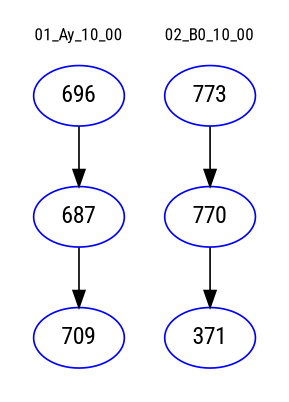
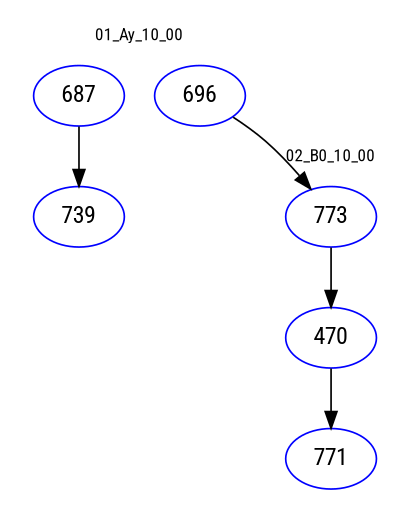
edge "696" -> "687": now "696" -> "773"
node "770": label "770" -> "470"
node "709": label "709" -> "739"
node "371": label "371" -> "771"
